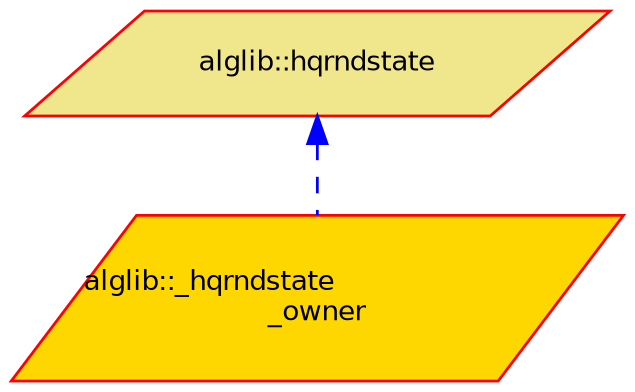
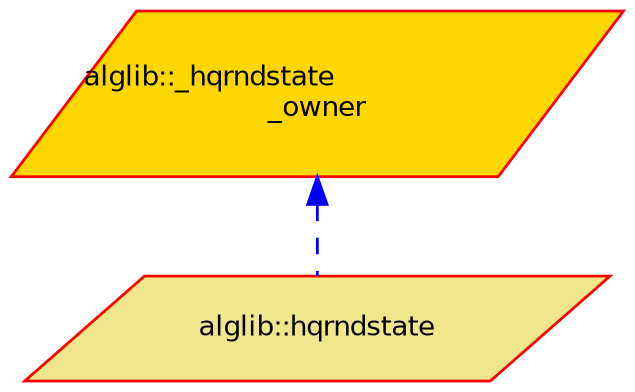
edge "alglib::_hqrndstate _owner" -> "alglib::hqrndstate": reversed
